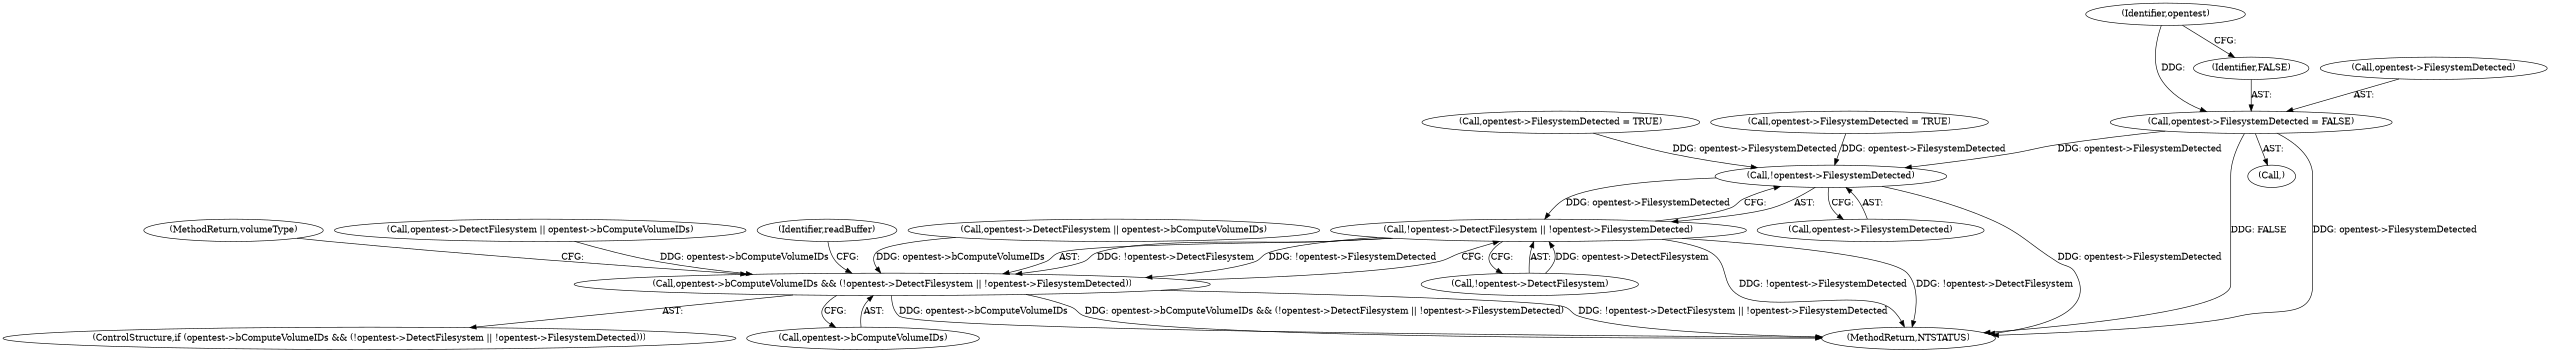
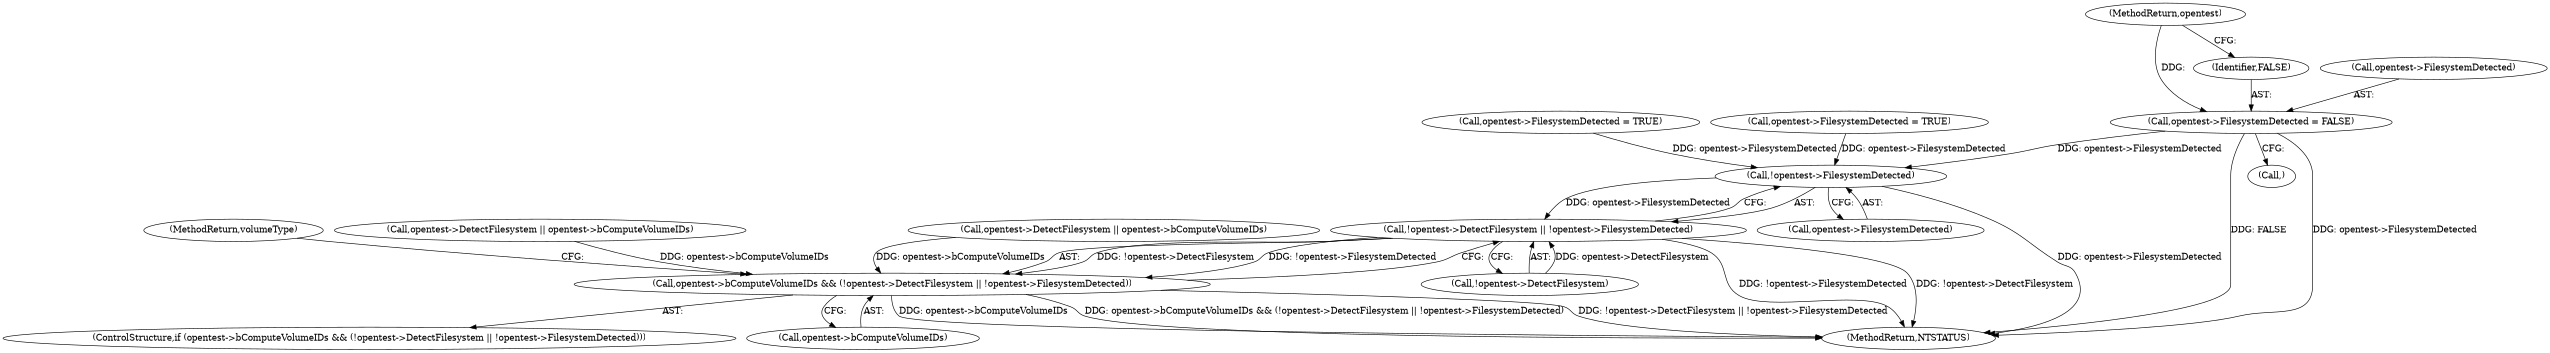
node "(Identifier,opentest)": label "(Identifier,opentest)" -> "(MethodReturn,opentest)"
edge "(Call,opentest->FilesystemDetected = FALSE)" -> "(Call,)": label "AST: " -> "CFG: "
node "(Identifier,readBuffer)": removed
